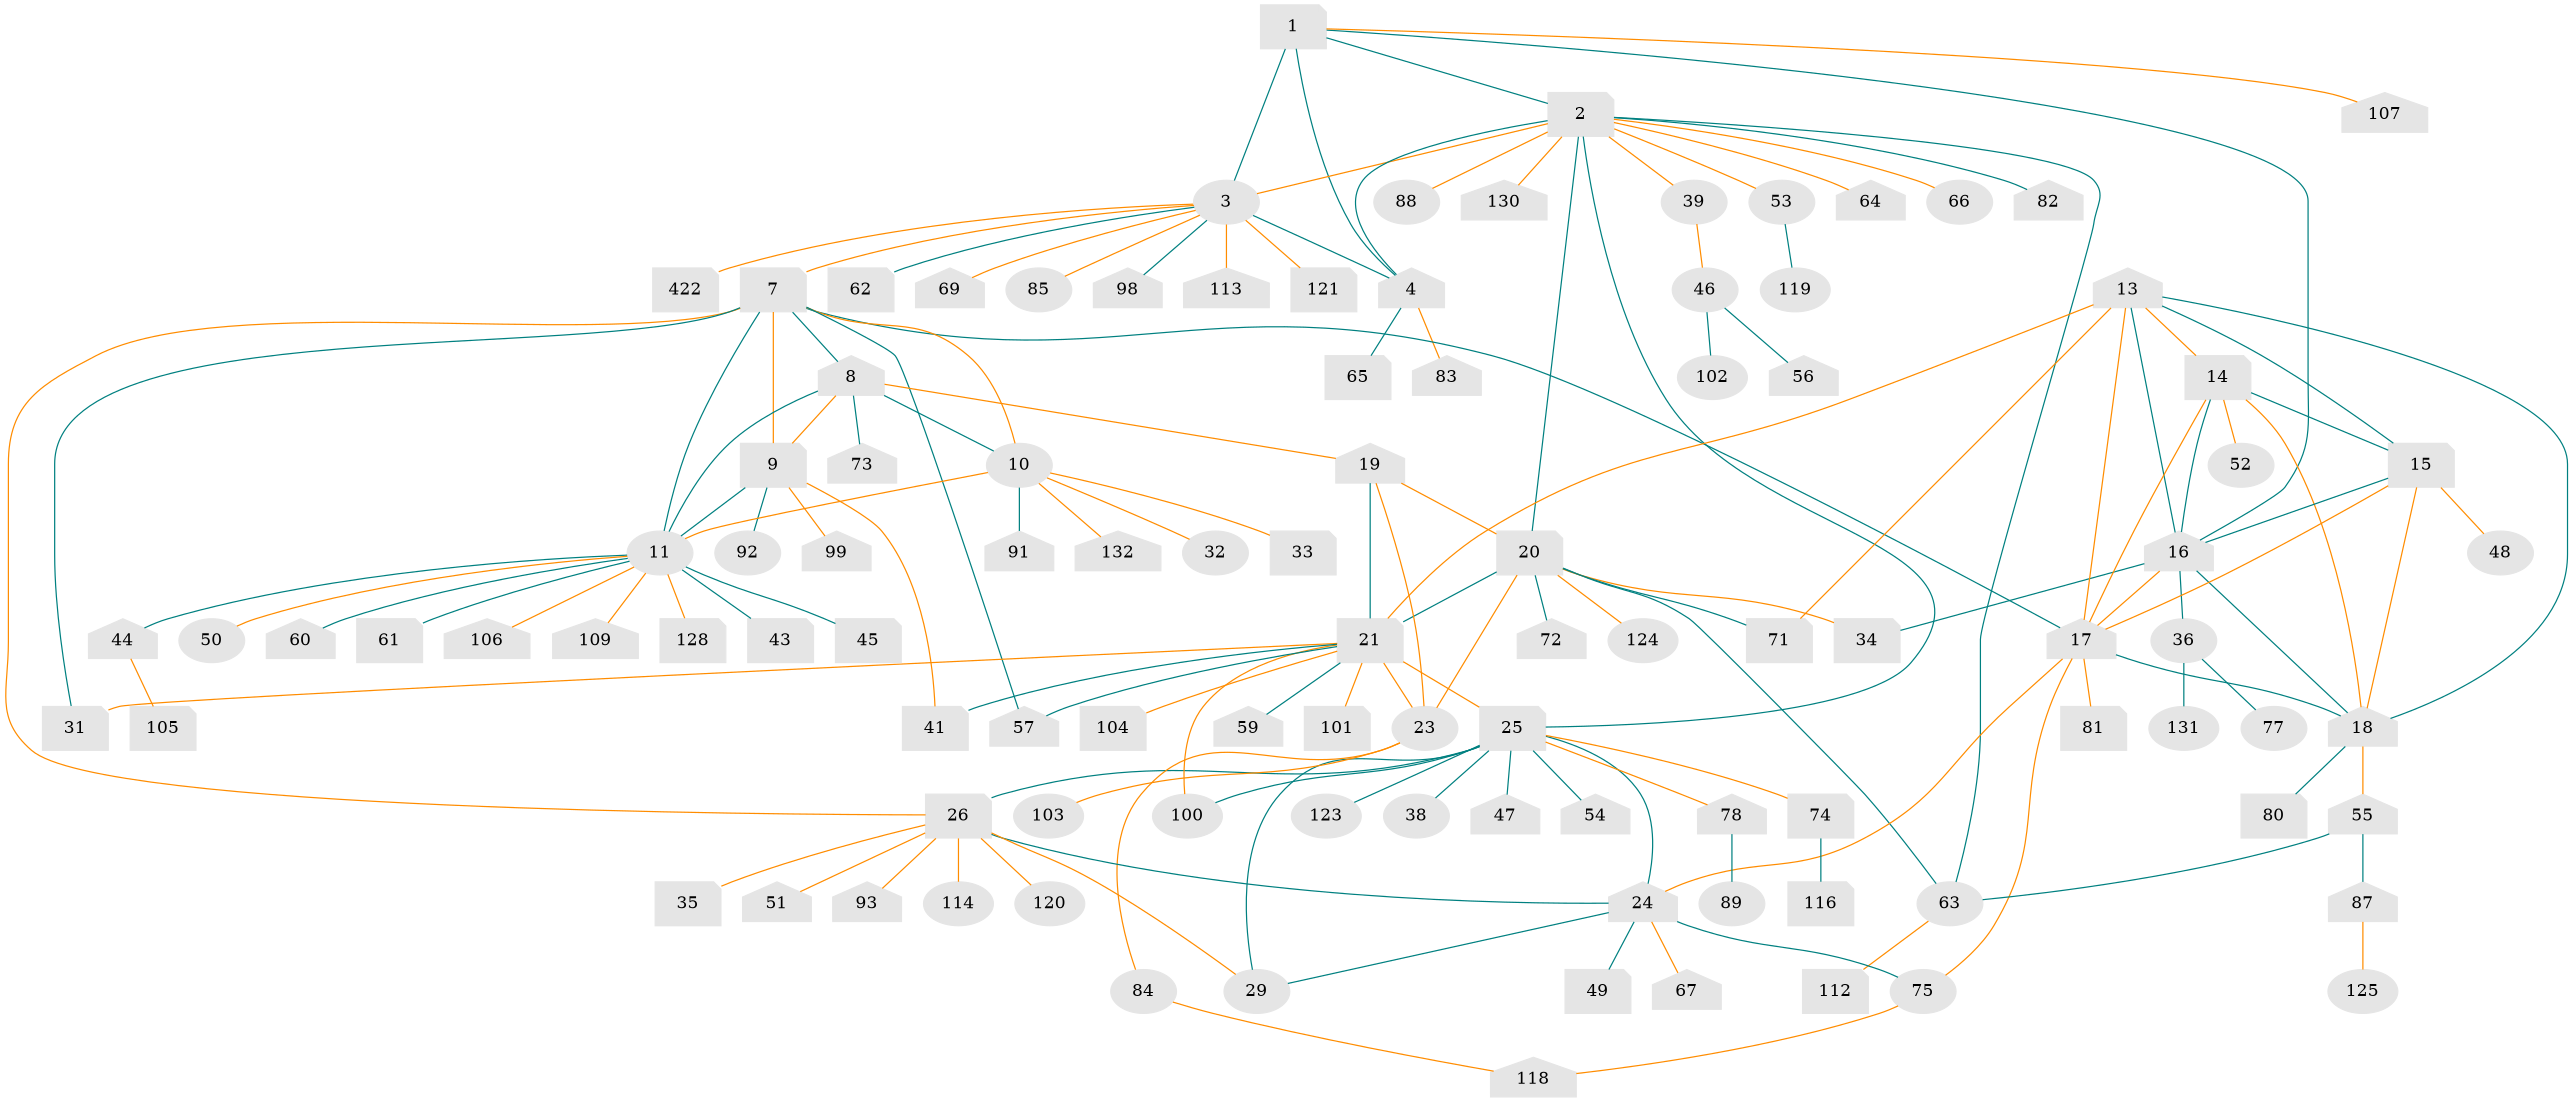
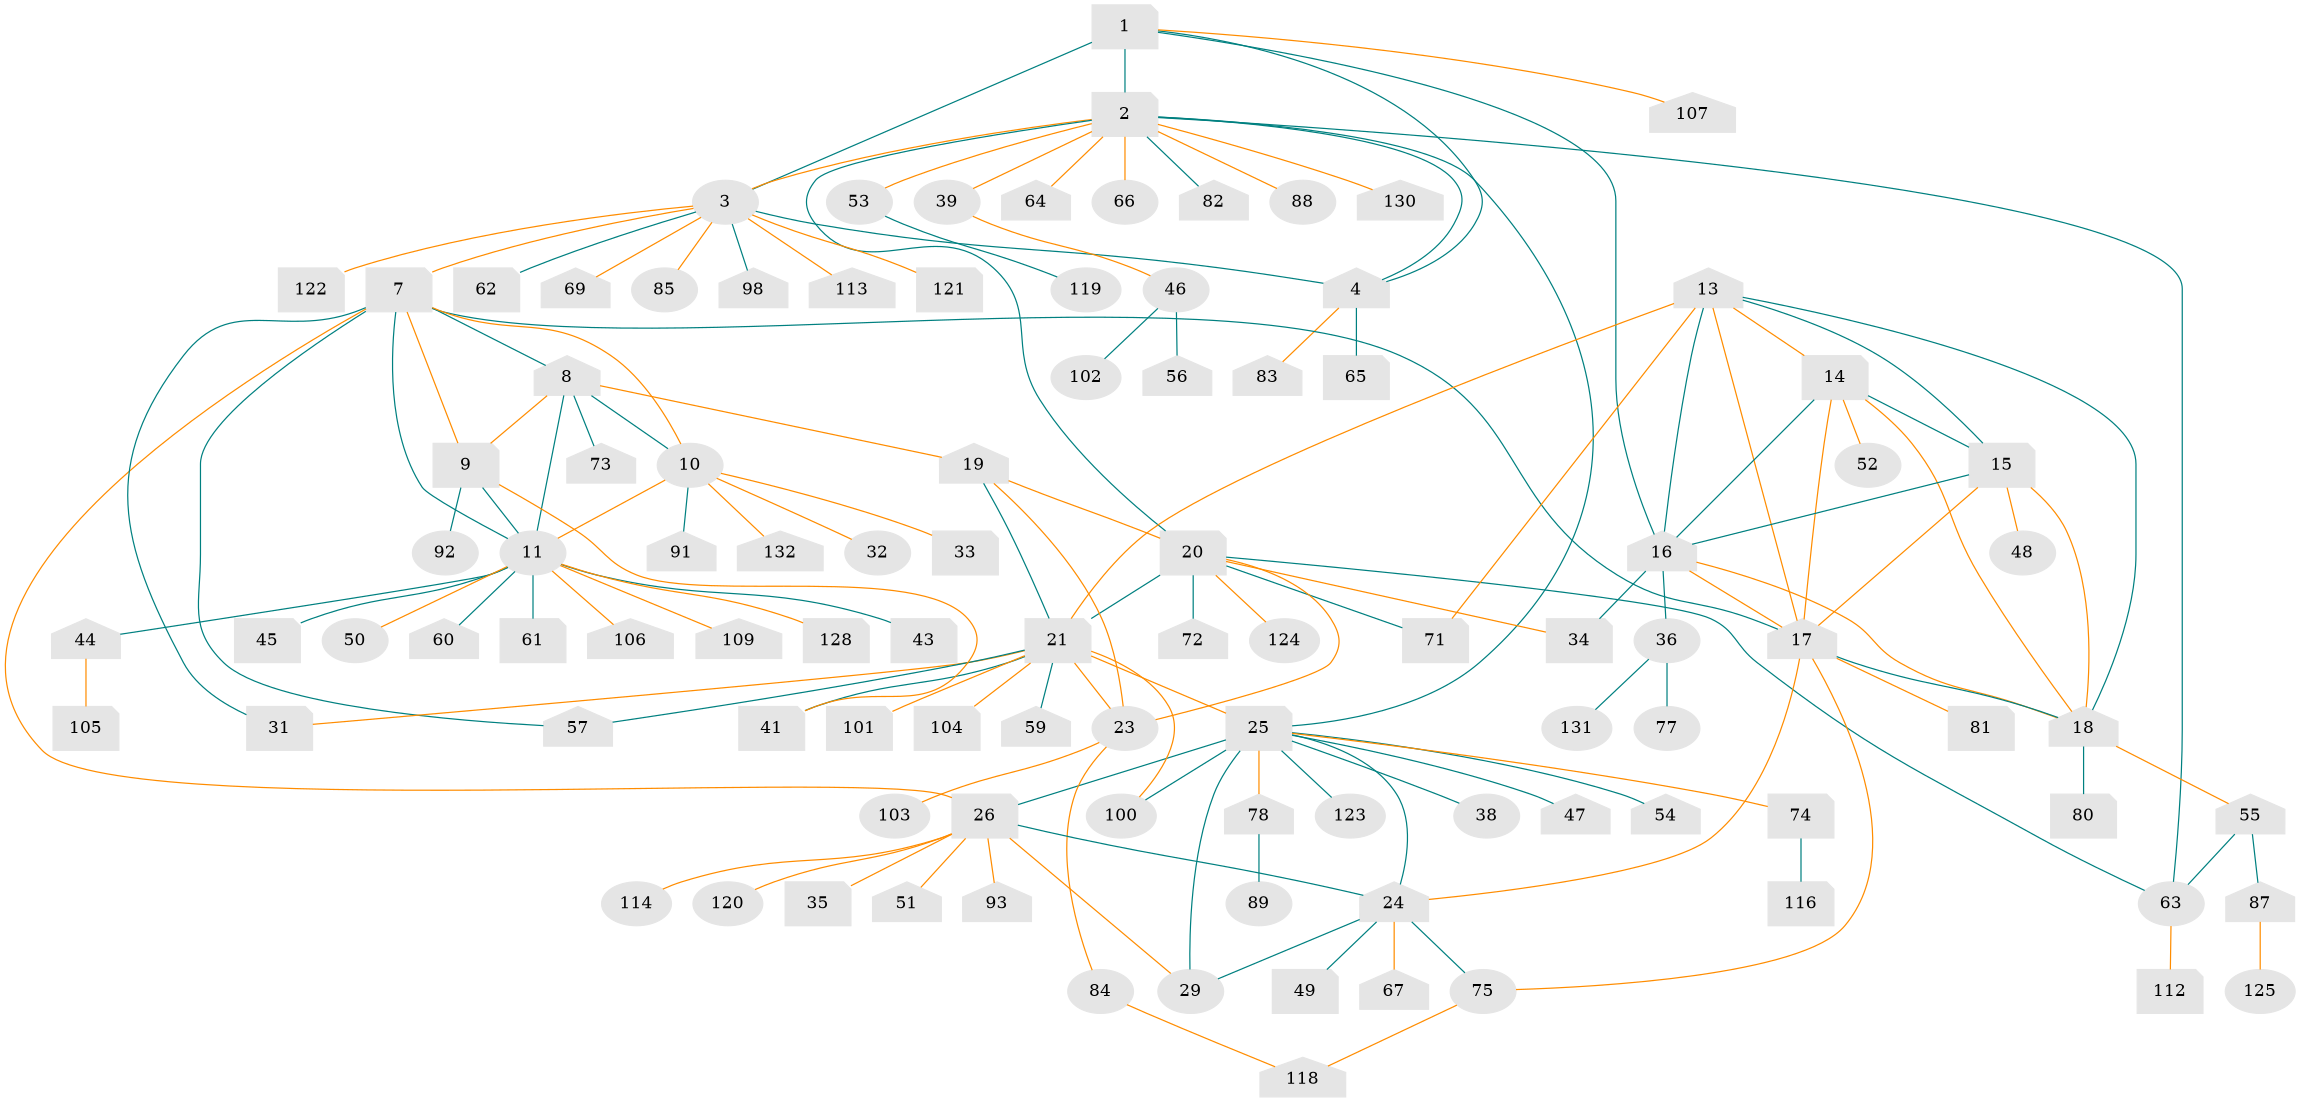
node "422": label "422" -> "122"
node "99": removed
edge "16" -- "18": color teal -> darkorange
